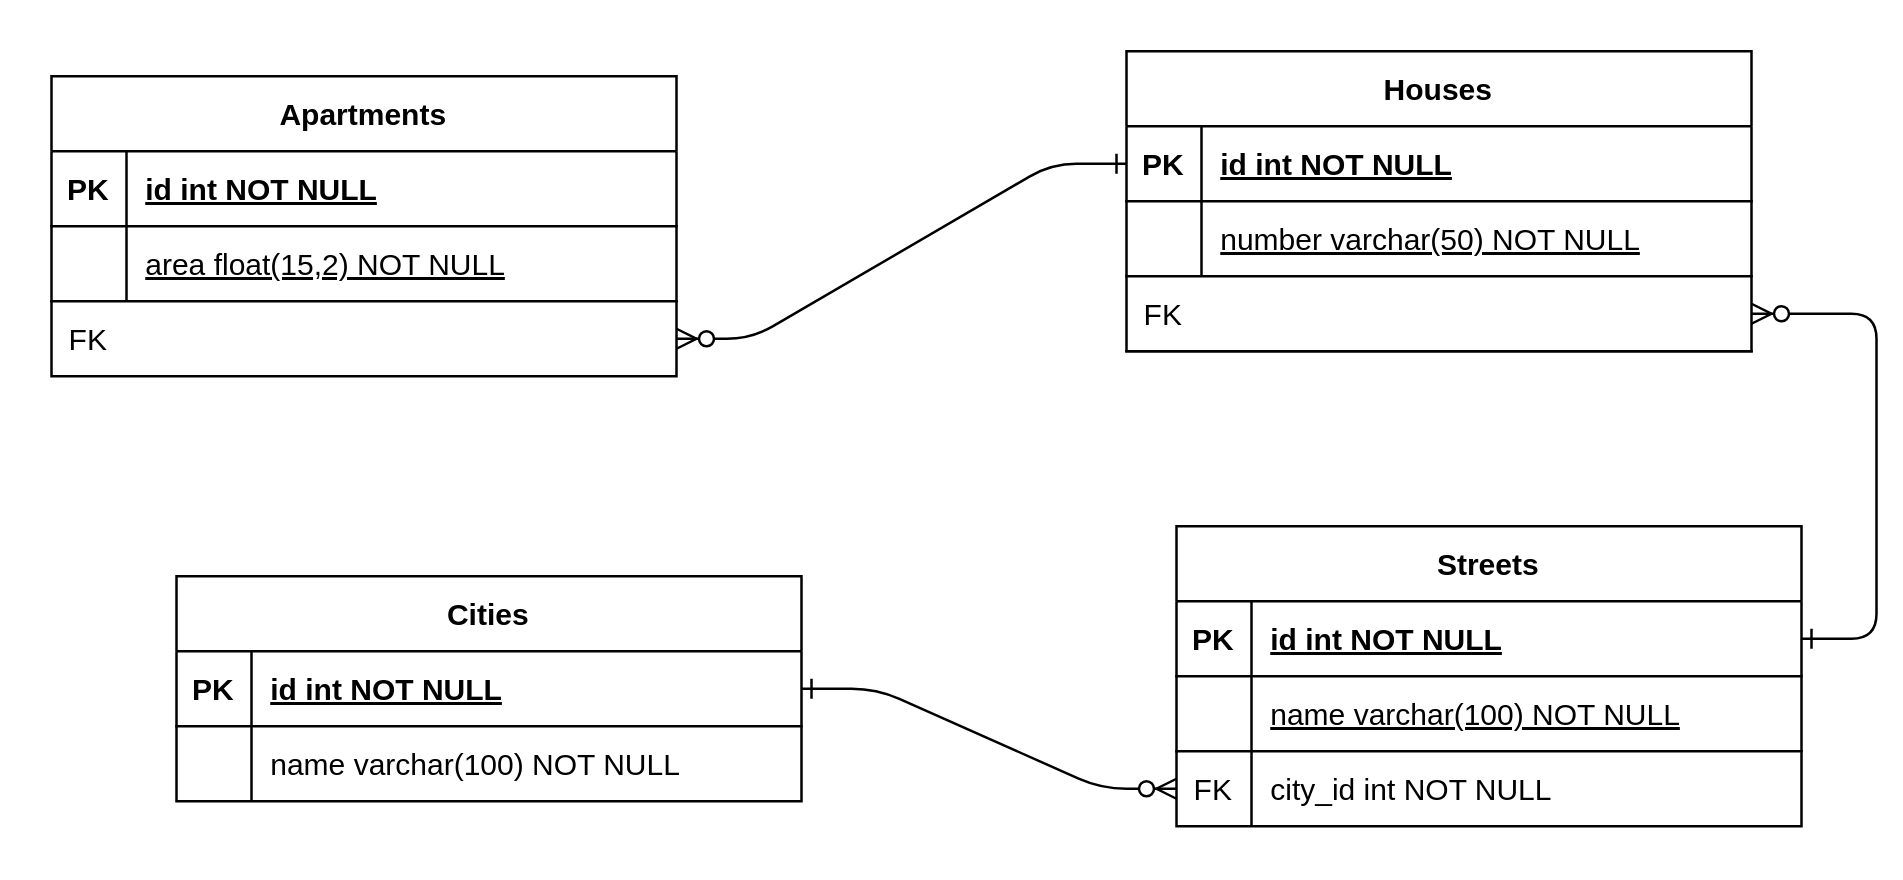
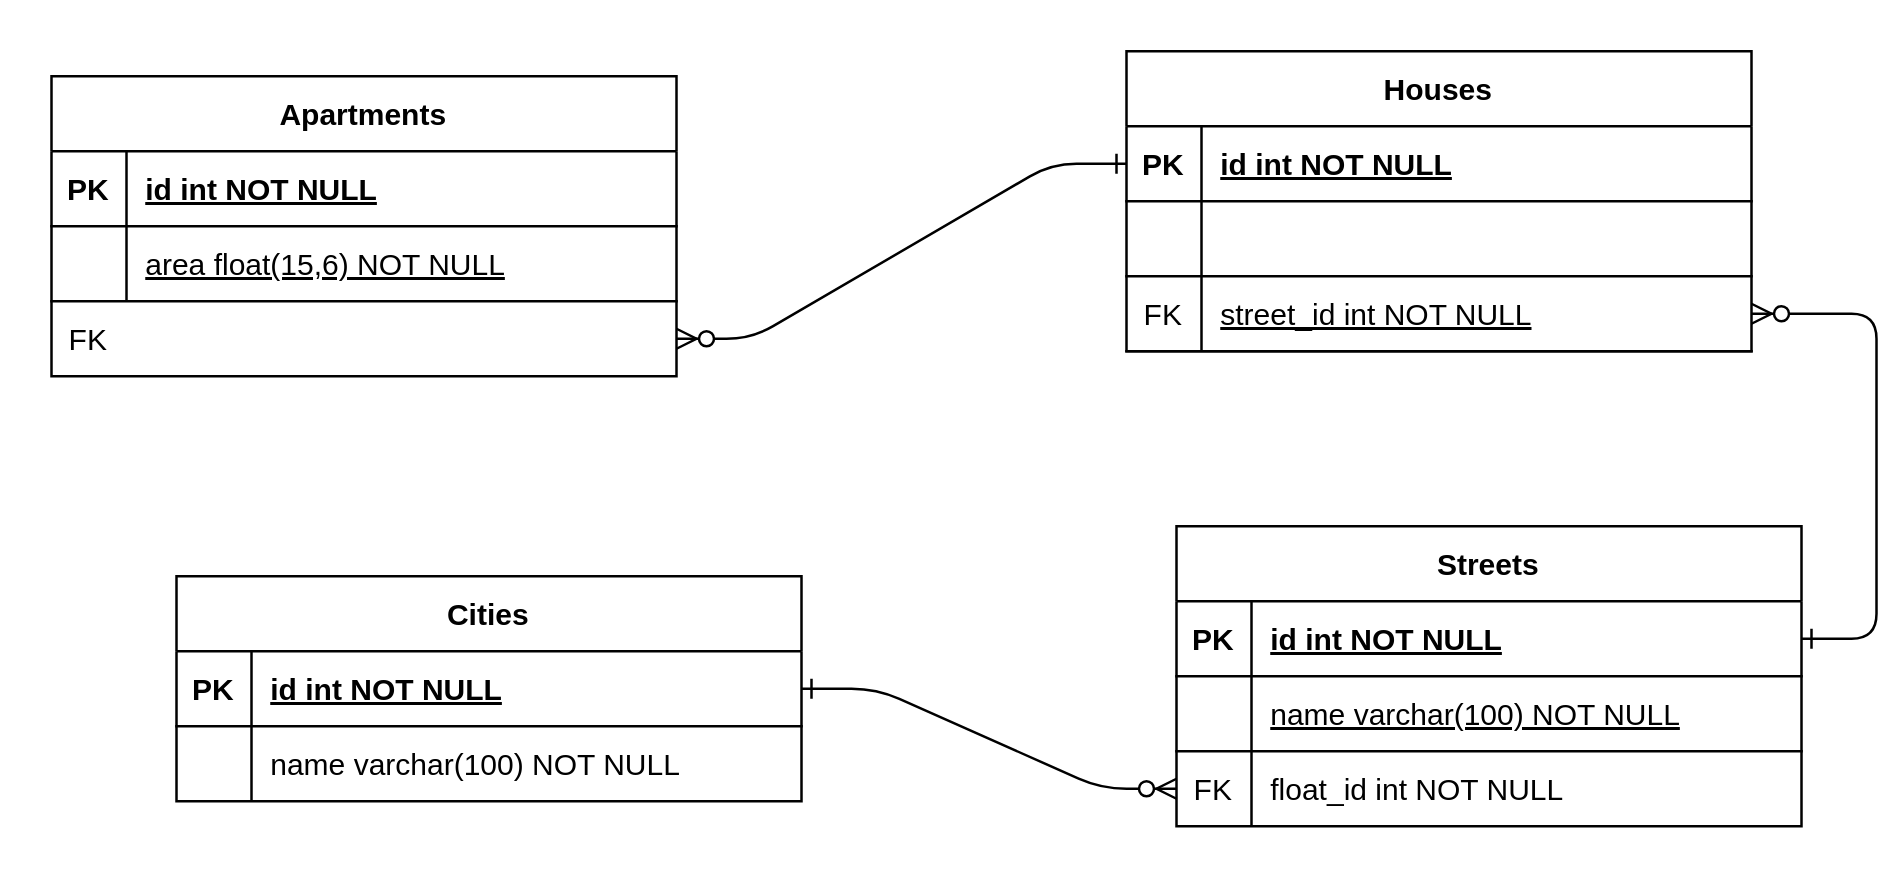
node "number varchar(50) NOT NULL": removed
node "area float(15,2) NOT NULL": label "area float(15,2) NOT NULL" -> "area float(15,6) NOT NULL"
node "street_id int NOT NULL": added
node "city_id int NOT NULL": label "city_id int NOT NULL" -> "float_id int NOT NULL"
